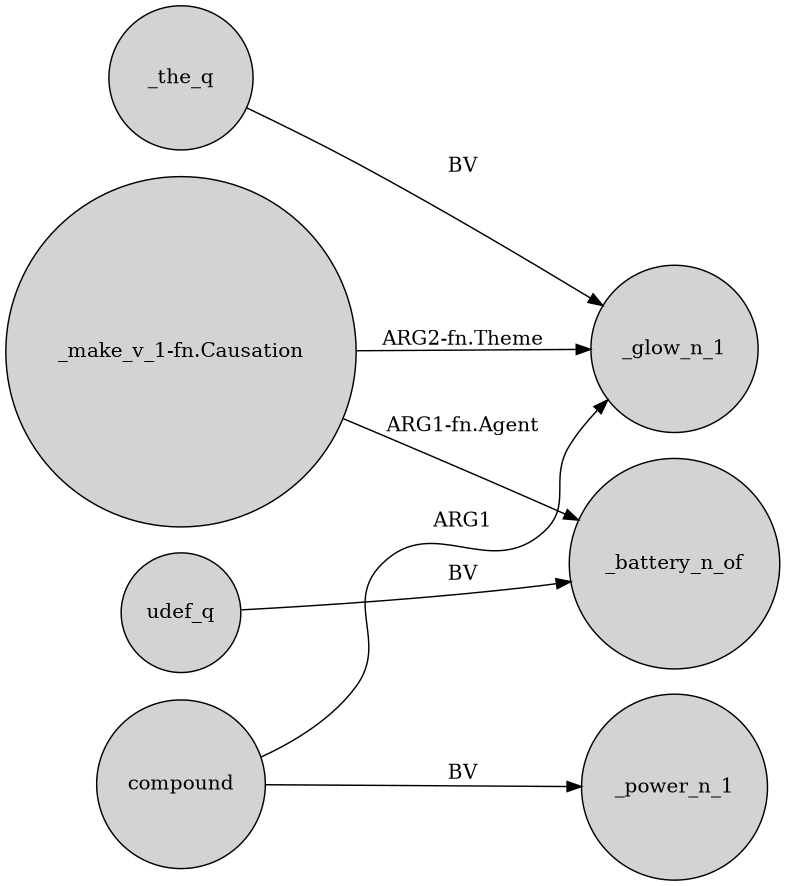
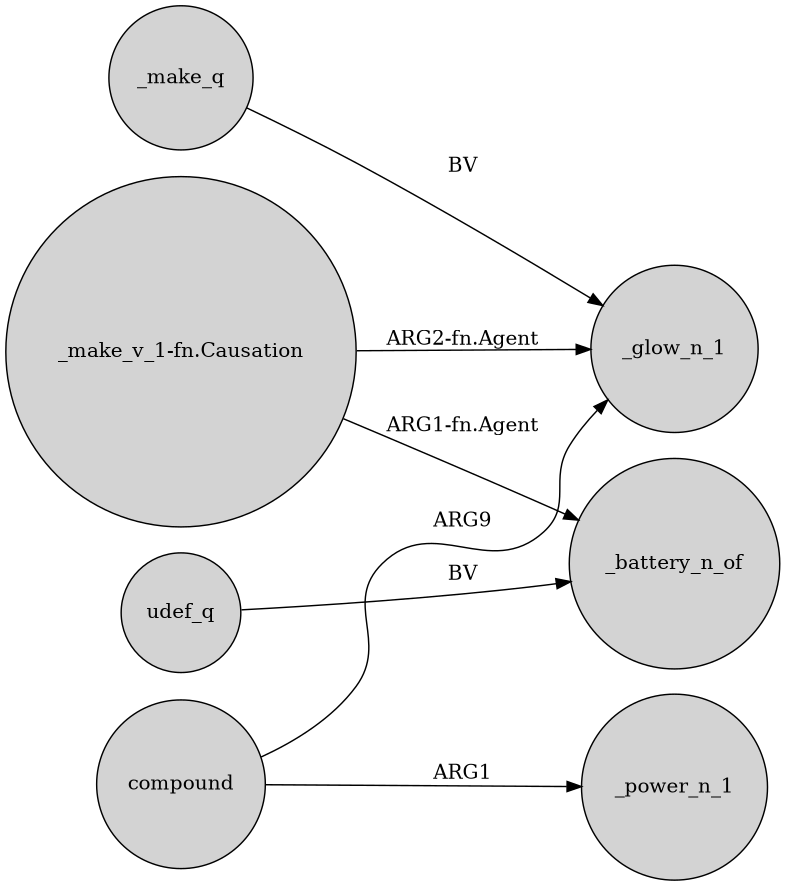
node "_the_q": label "_the_q" -> "_make_q"
edge "_make_v_1-fn.Causation" -> "_glow_n_1": label "ARG2-fn.Theme" -> "ARG2-fn.Agent"
edge "compound" -> "_glow_n_1": label "ARG1" -> "ARG9"
edge "compound" -> "_power_n_1": label "BV" -> "ARG1"
